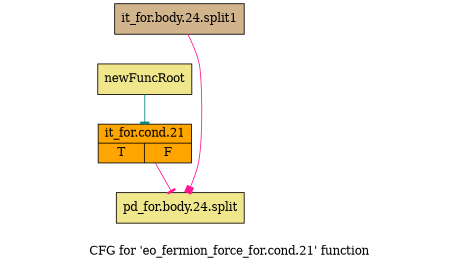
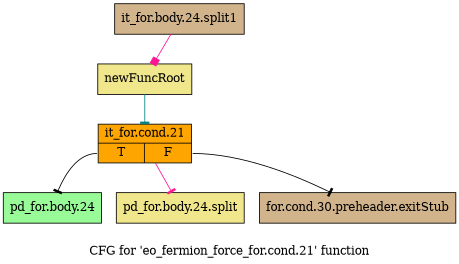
edge "it_for.body.24.split1" -> "pd_for.body.24.split": now "it_for.body.24.split1" -> "newFuncRoot"
node "pd_for.body.24": added
node "for.cond.30.preheader.exitStub": added
